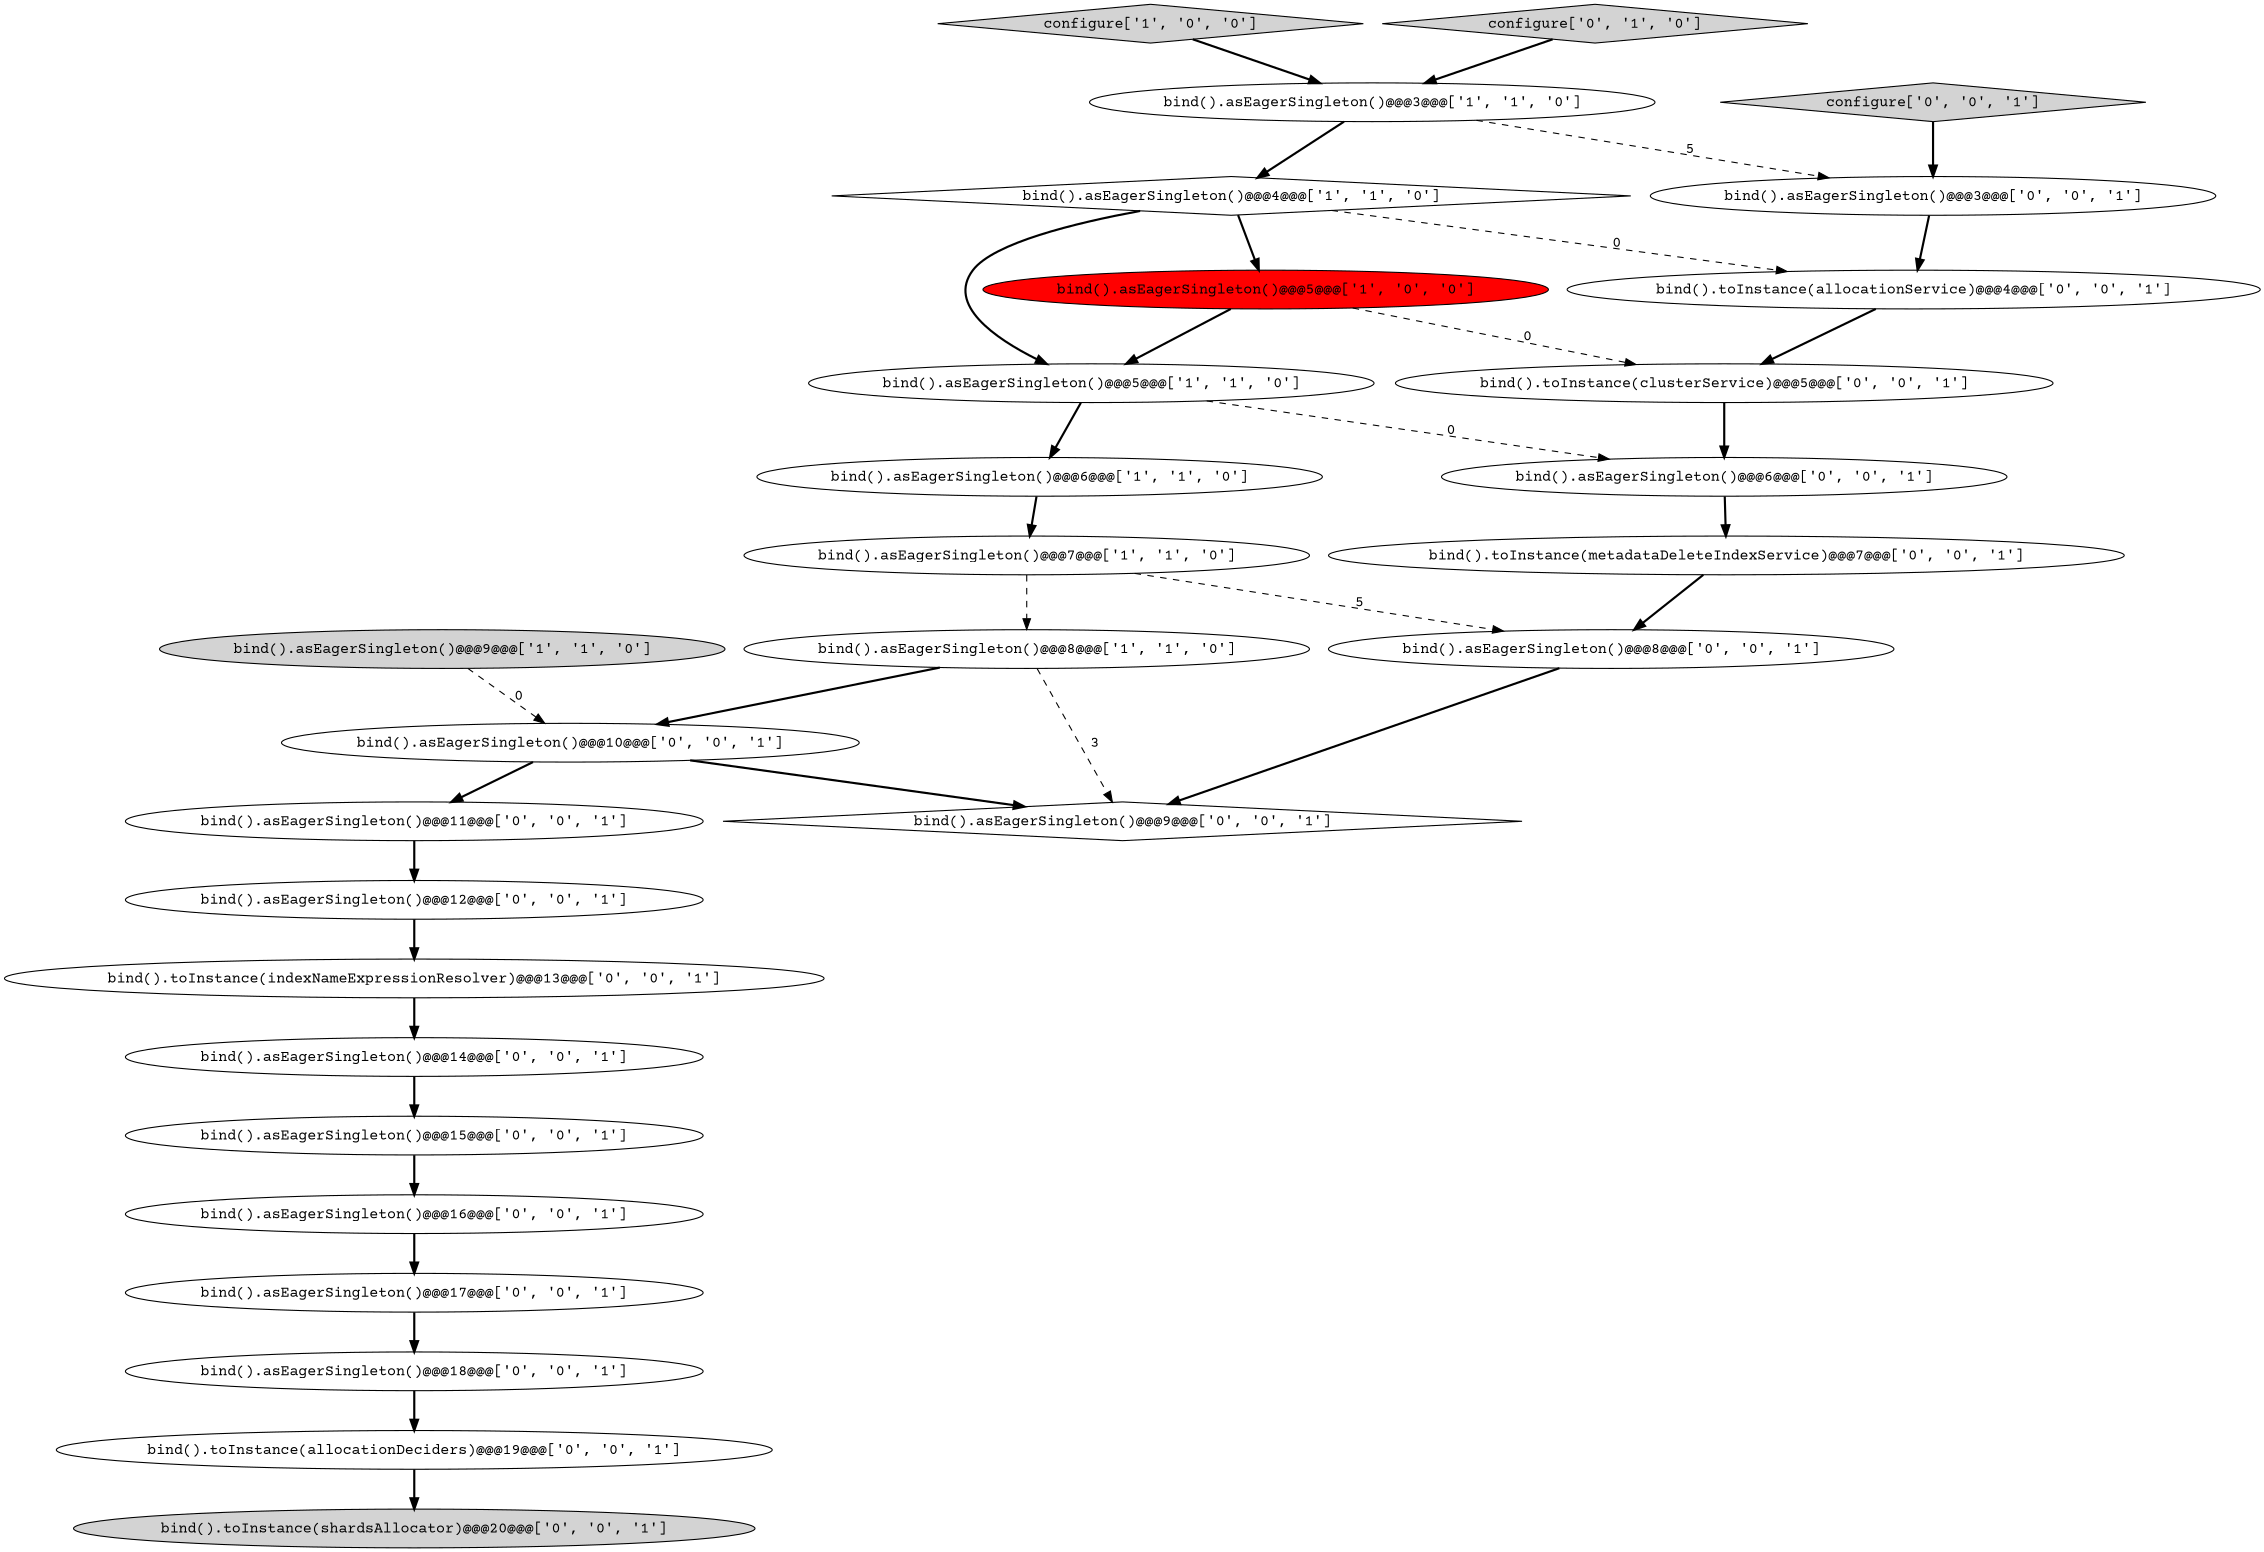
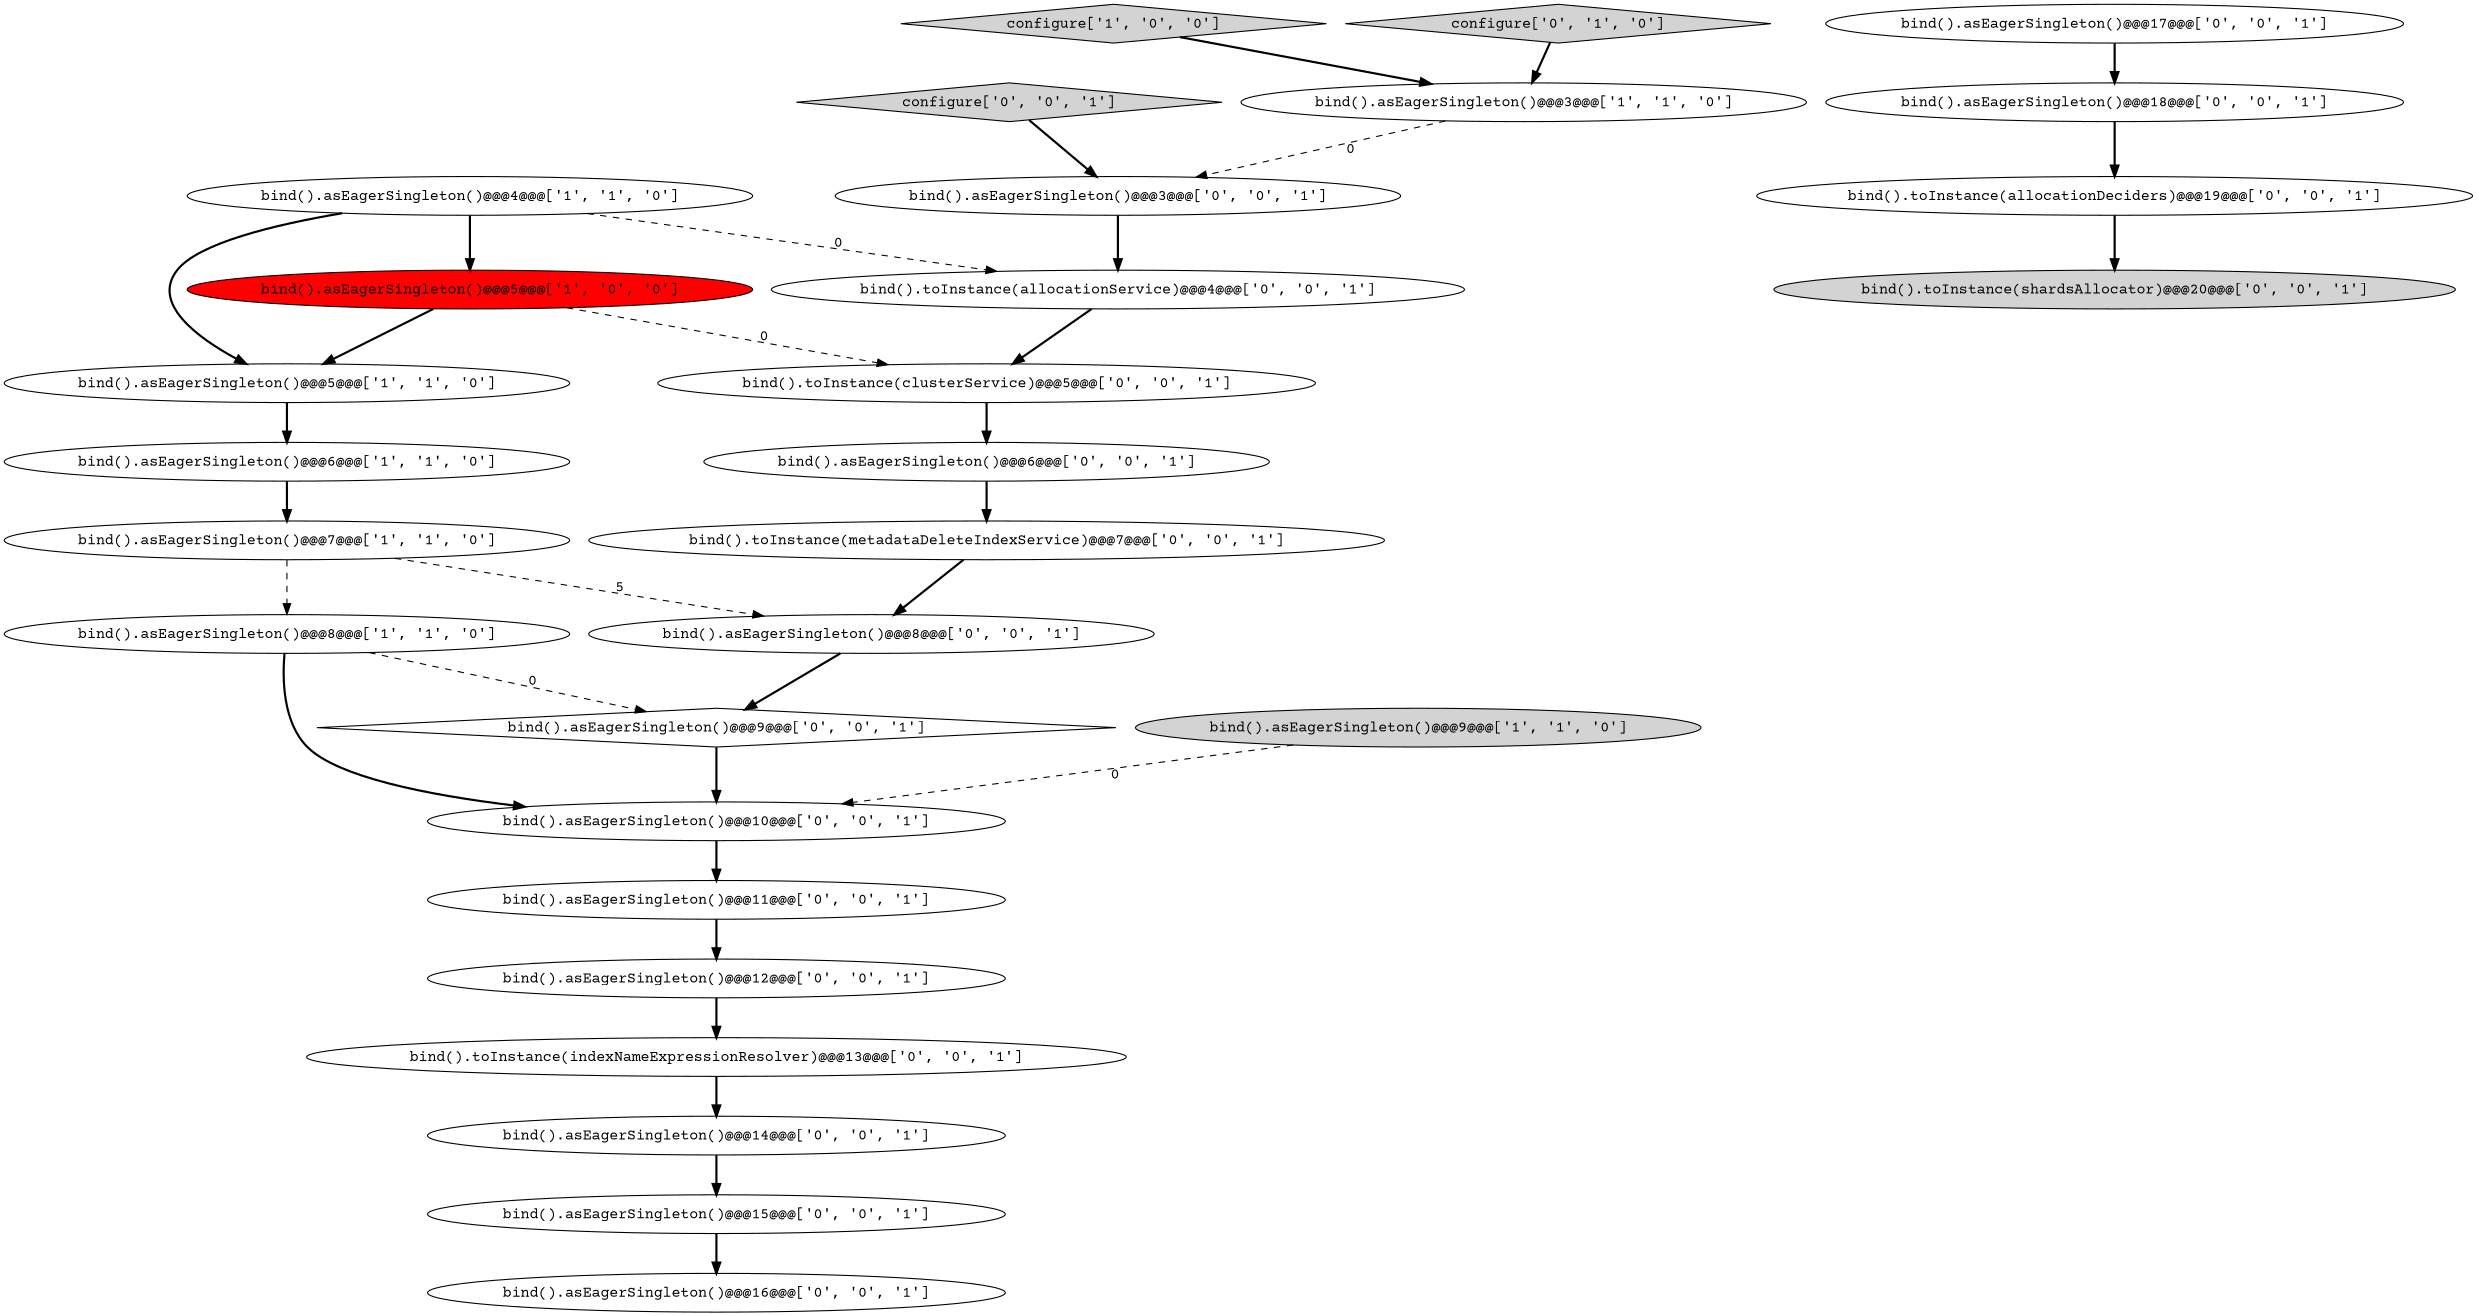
edge "bind().asEagerSingleton()@@@3@@@['1', '1', '0']" -> "bind().asEagerSingleton()@@@4@@@['1', '1', '0']": removed
edge "bind().asEagerSingleton()@@@3@@@['1', '1', '0']" -> "bind().asEagerSingleton()@@@3@@@['0', '0', '1']": label "5" -> "0"
node "bind().asEagerSingleton()@@@4@@@['1', '1', '0']": shape diamond -> ellipse
edge "bind().asEagerSingleton()@@@5@@@['1', '1', '0']" -> "bind().asEagerSingleton()@@@6@@@['0', '0', '1']": removed, label "0"
edge "bind().asEagerSingleton()@@@8@@@['1', '1', '0']" -> "bind().asEagerSingleton()@@@9@@@['0', '0', '1']": label "3" -> "0"
edge "bind().asEagerSingleton()@@@10@@@['0', '0', '1']" -> "bind().asEagerSingleton()@@@9@@@['0', '0', '1']": reversed
edge "bind().asEagerSingleton()@@@16@@@['0', '0', '1']" -> "bind().asEagerSingleton()@@@17@@@['0', '0', '1']": removed
